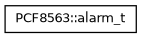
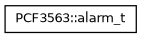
node "PCF8563::alarm_t": label "PCF8563::alarm_t" -> "PCF3563::alarm_t"
